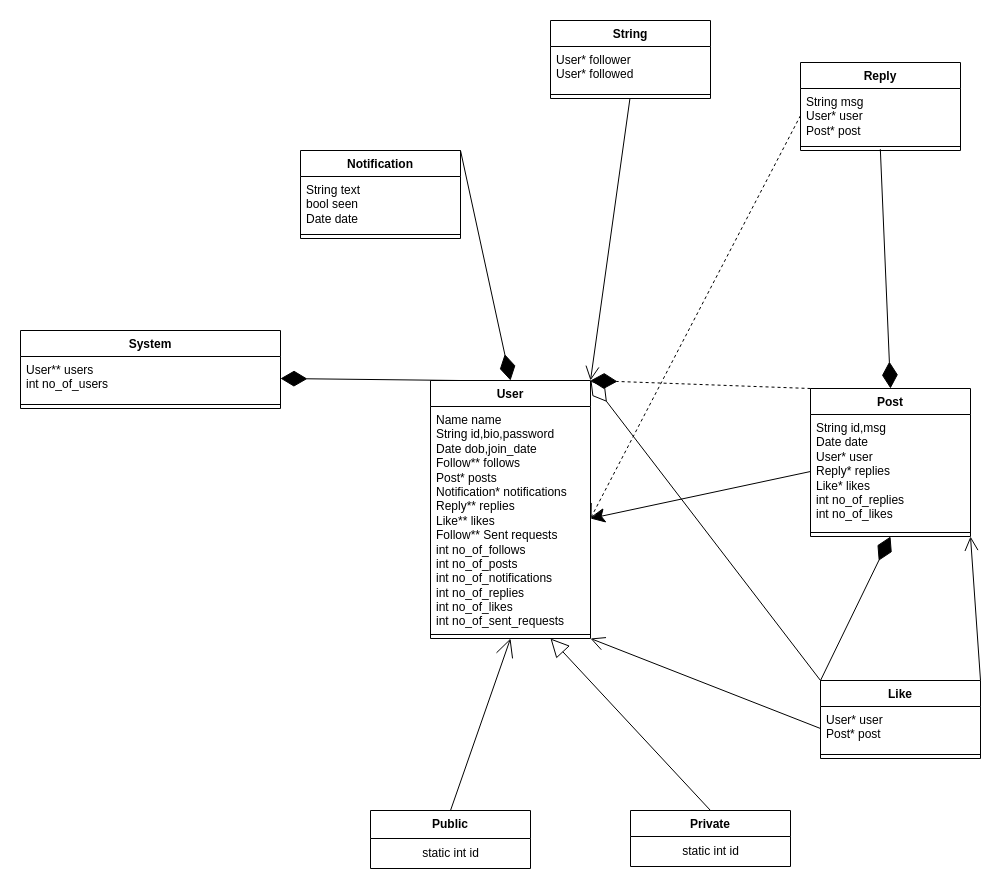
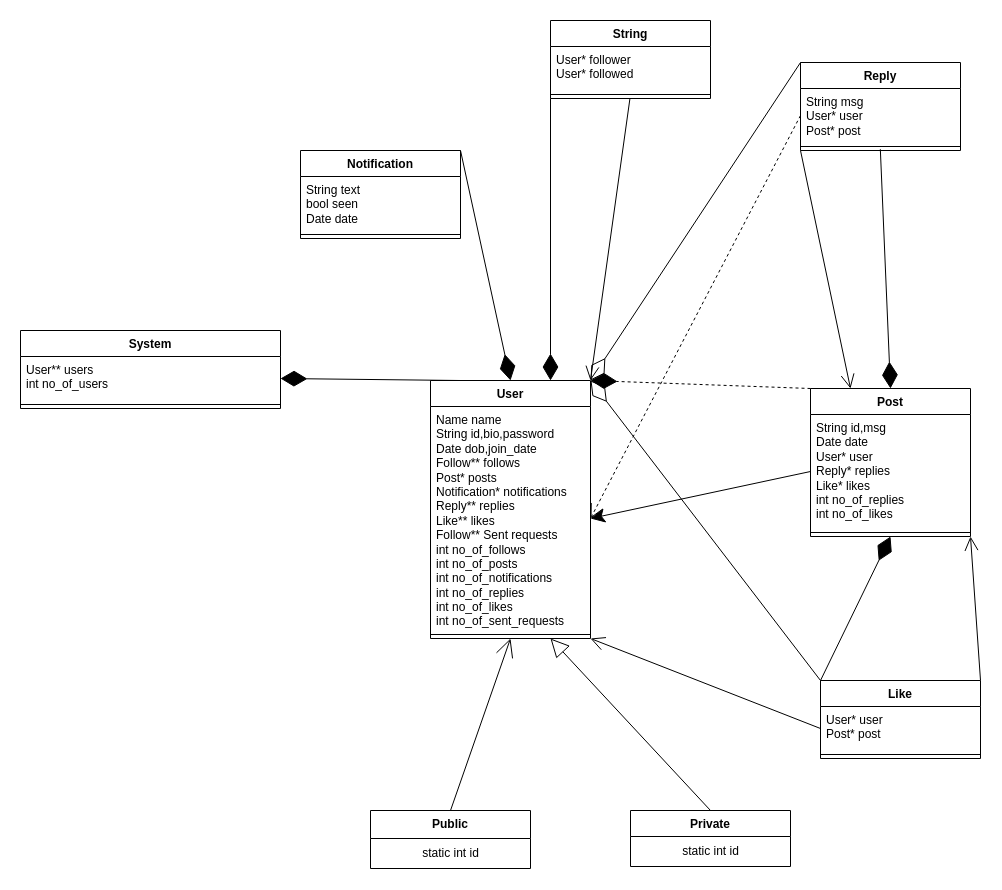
edge "Reply" -> "User": added
edge "String" -> "User": added
edge "Reply" -> "Post": added
